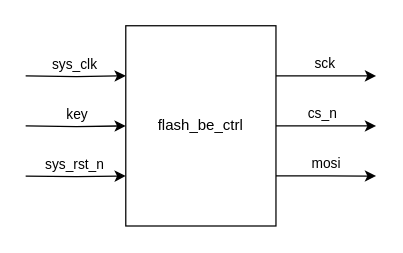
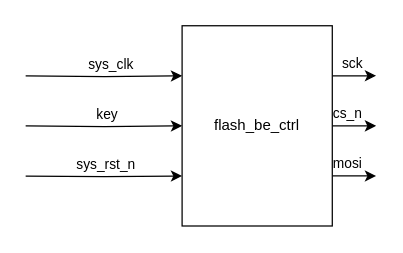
node "flash_be_ctrl": moved (201, 126) -> (257, 126)
